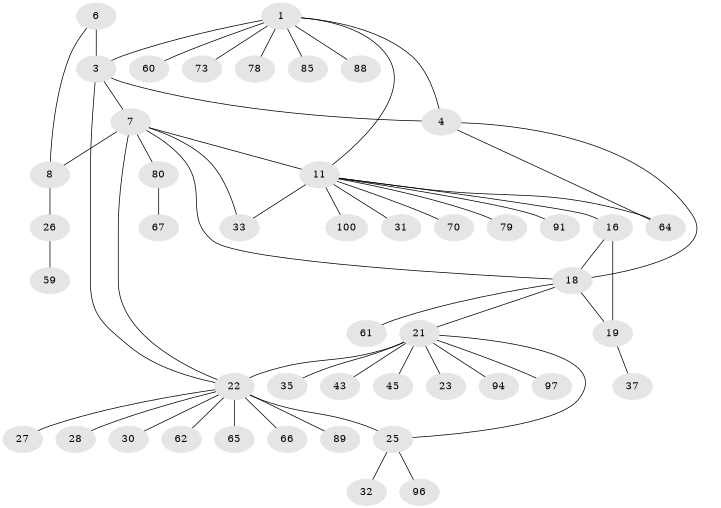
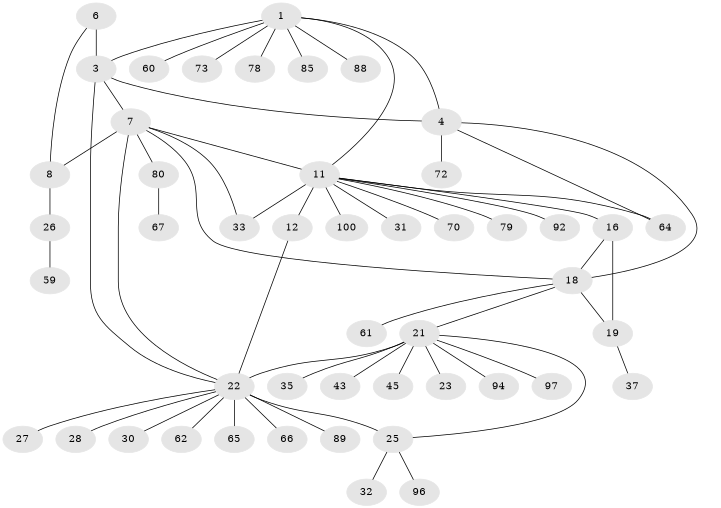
node "72": added
node "12": added
node "91": label "91" -> "92"
